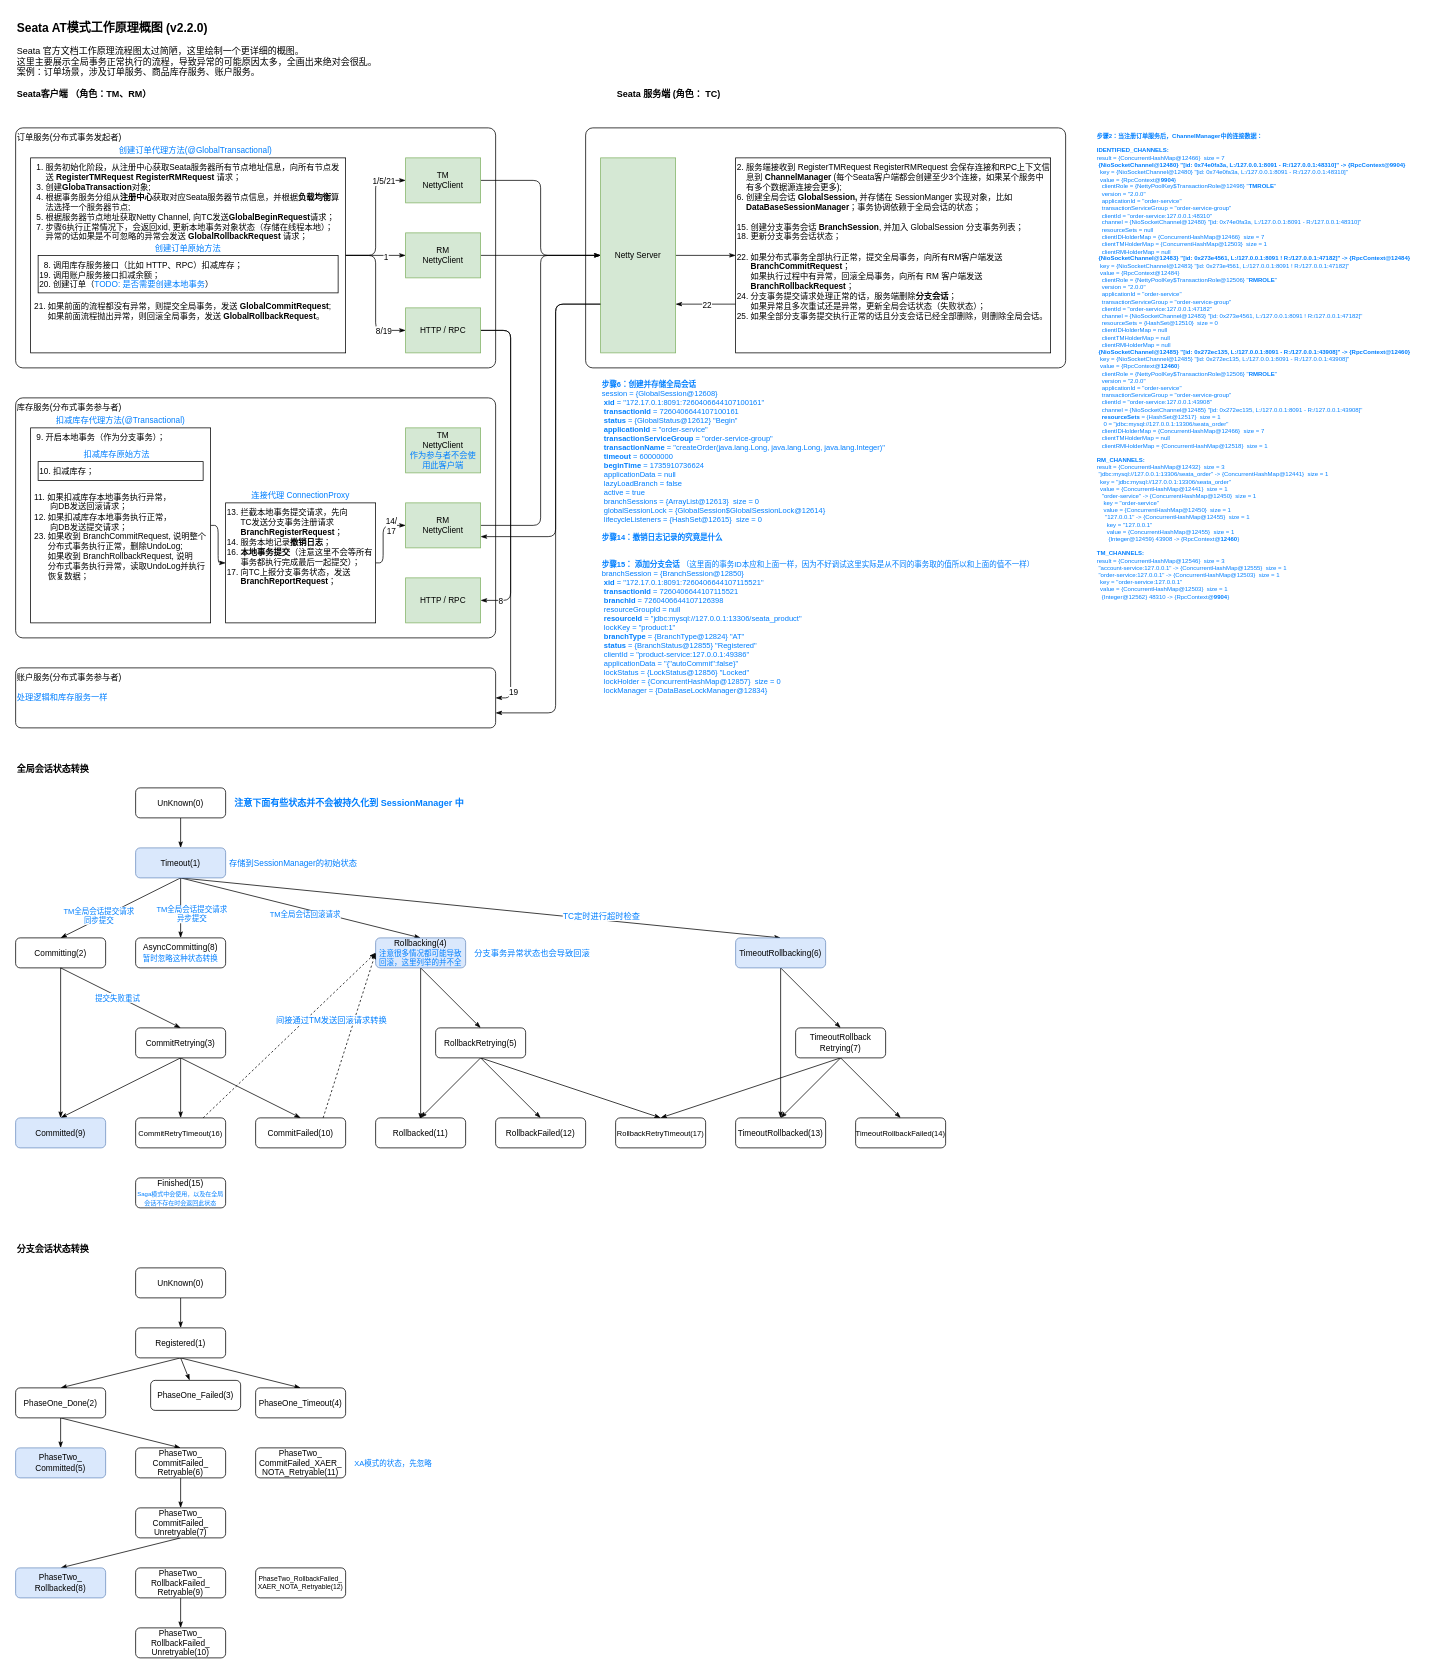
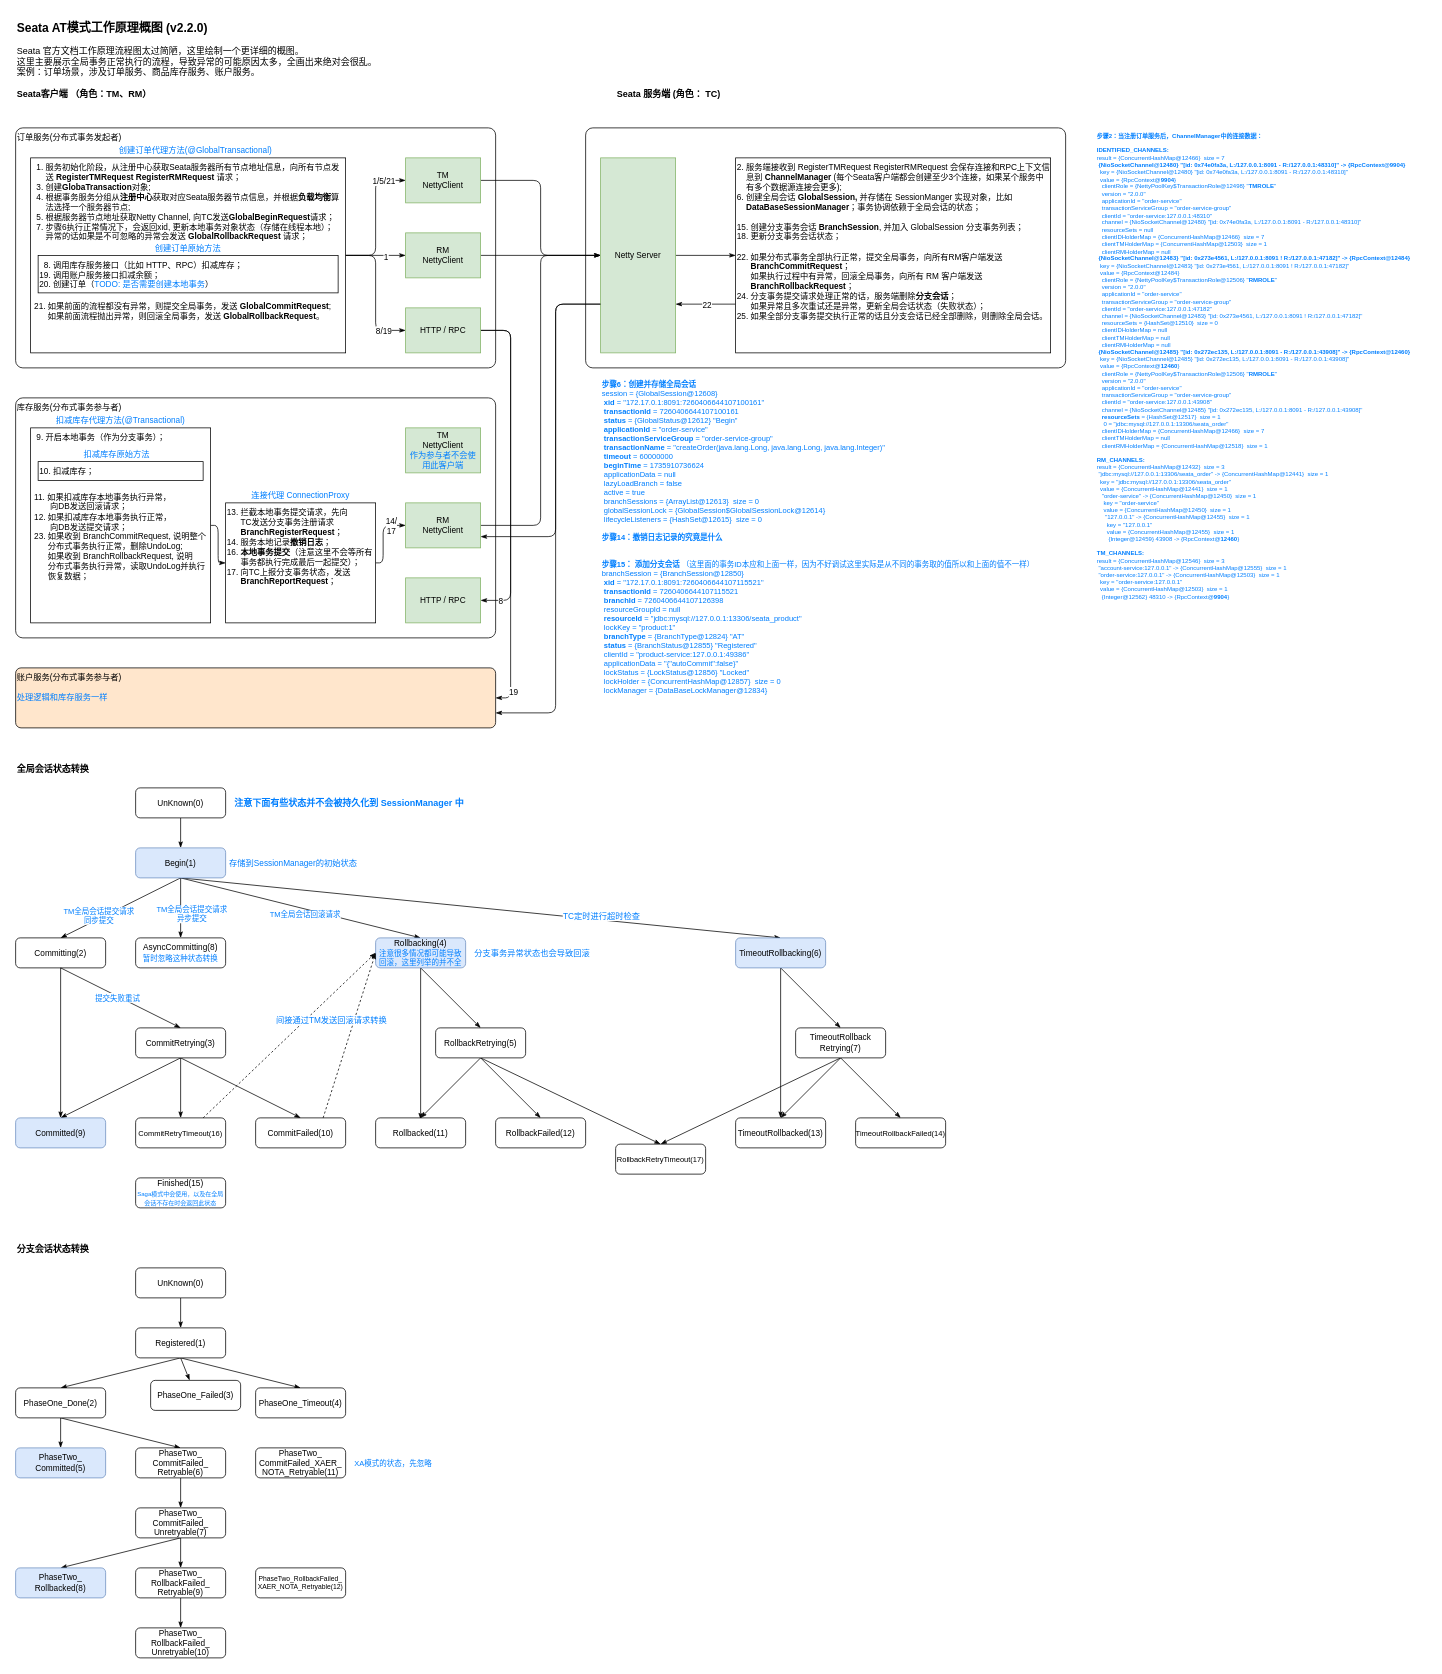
node "账户服务(分布式事务参与者) 处理逻辑和库存服务一样": fillcolor #ffffff -> #ffe6cc
node "Timeout(1)": label "Timeout(1)" -> "Begin(1)"
node "RollbackRetryTimeout(17)": moved (660, 1133) -> (660, 1159)
edge "PhaseTwo_ CommitFailed_ Unretryable(7)" -> "PhaseTwo_ RollbackFailed_ Retryable(9)": added
